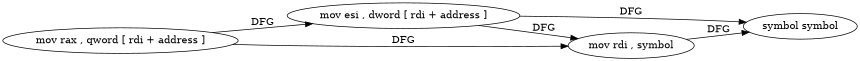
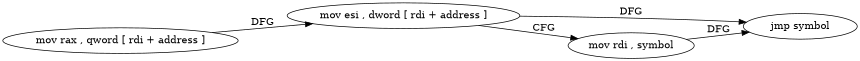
node "symbol symbol": label "symbol symbol" -> "jmp symbol"
edge "mov esi , dword [ rdi + address ]" -> "mov rdi , symbol": label "DFG" -> "CFG"
edge "mov rax , qword [ rdi + address ]" -> "mov rdi , symbol": removed, label "DFG"
